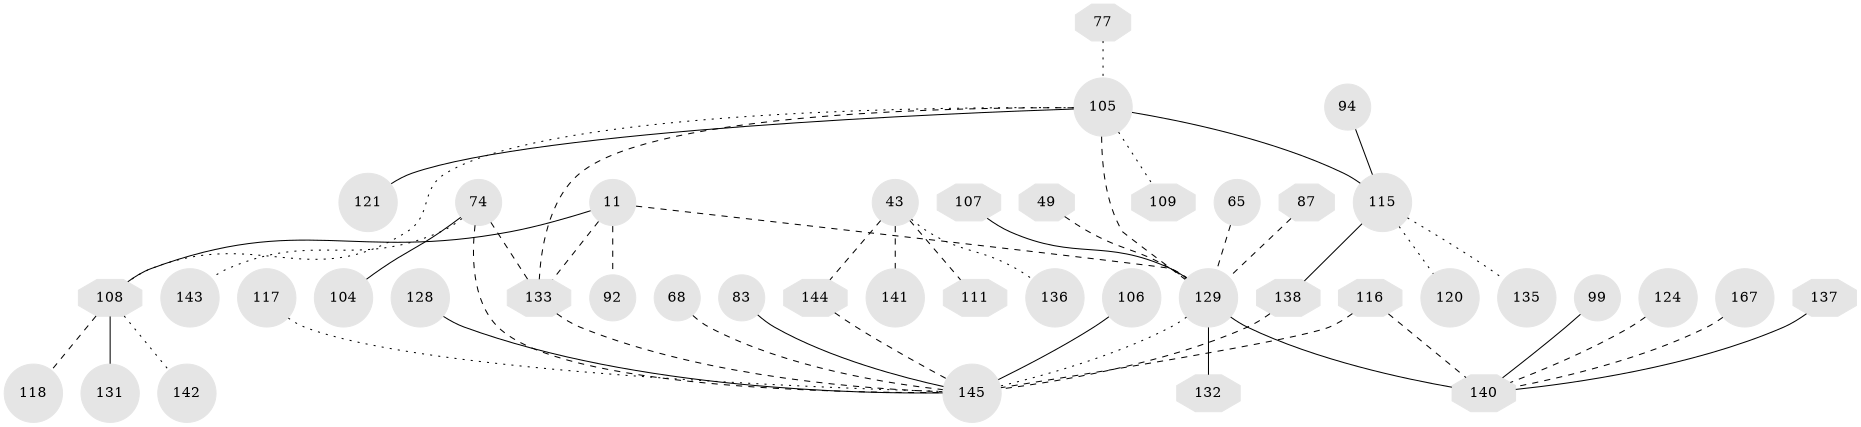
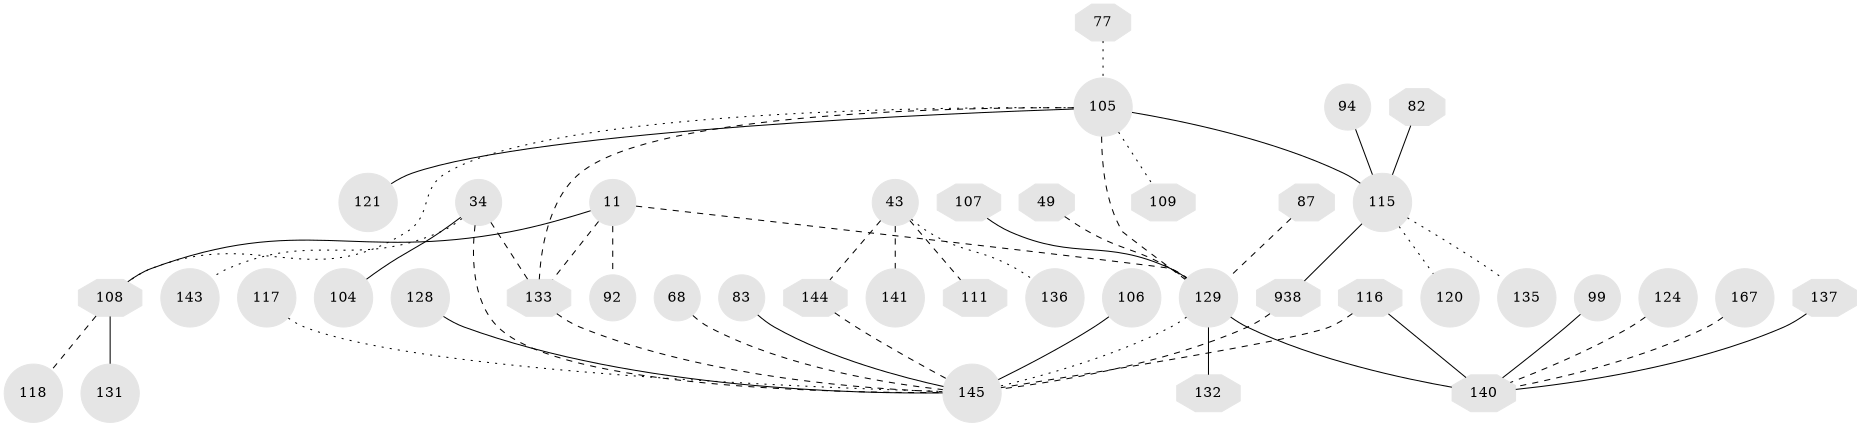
node "82": added
node "74": label "74" -> "34"
node "65": removed
node "138": label "138" -> "938"
edge "116" -- "140": style dashed -> solid
node "142": removed
